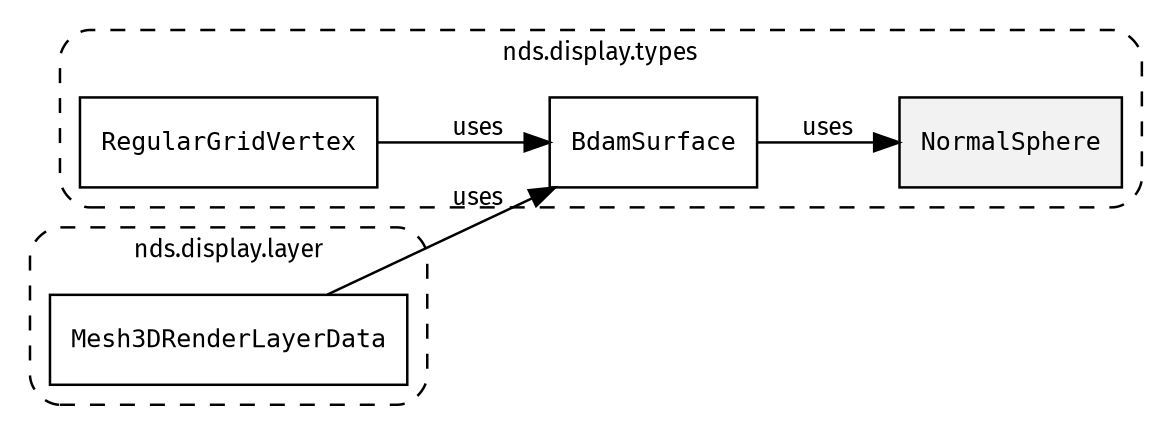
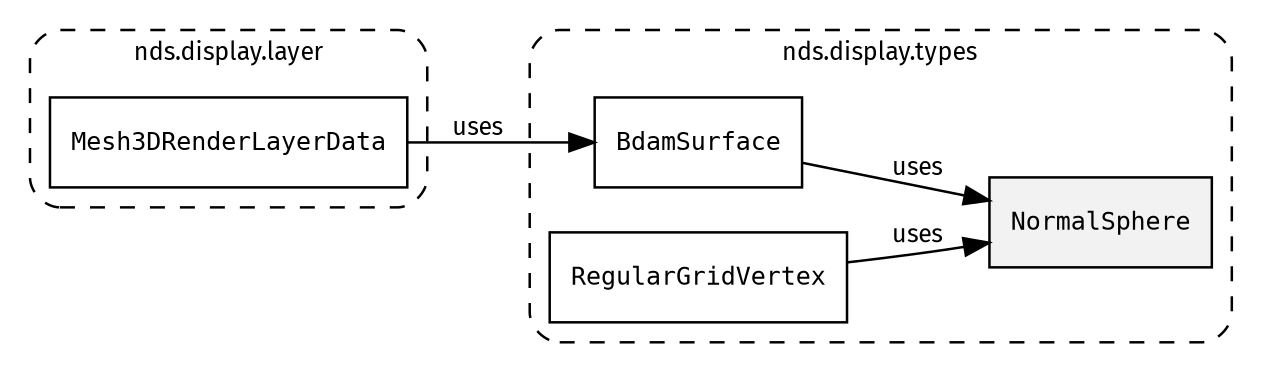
edge "RegularGridVertex" -> "BdamSurface": now "RegularGridVertex" -> "NormalSphere"
